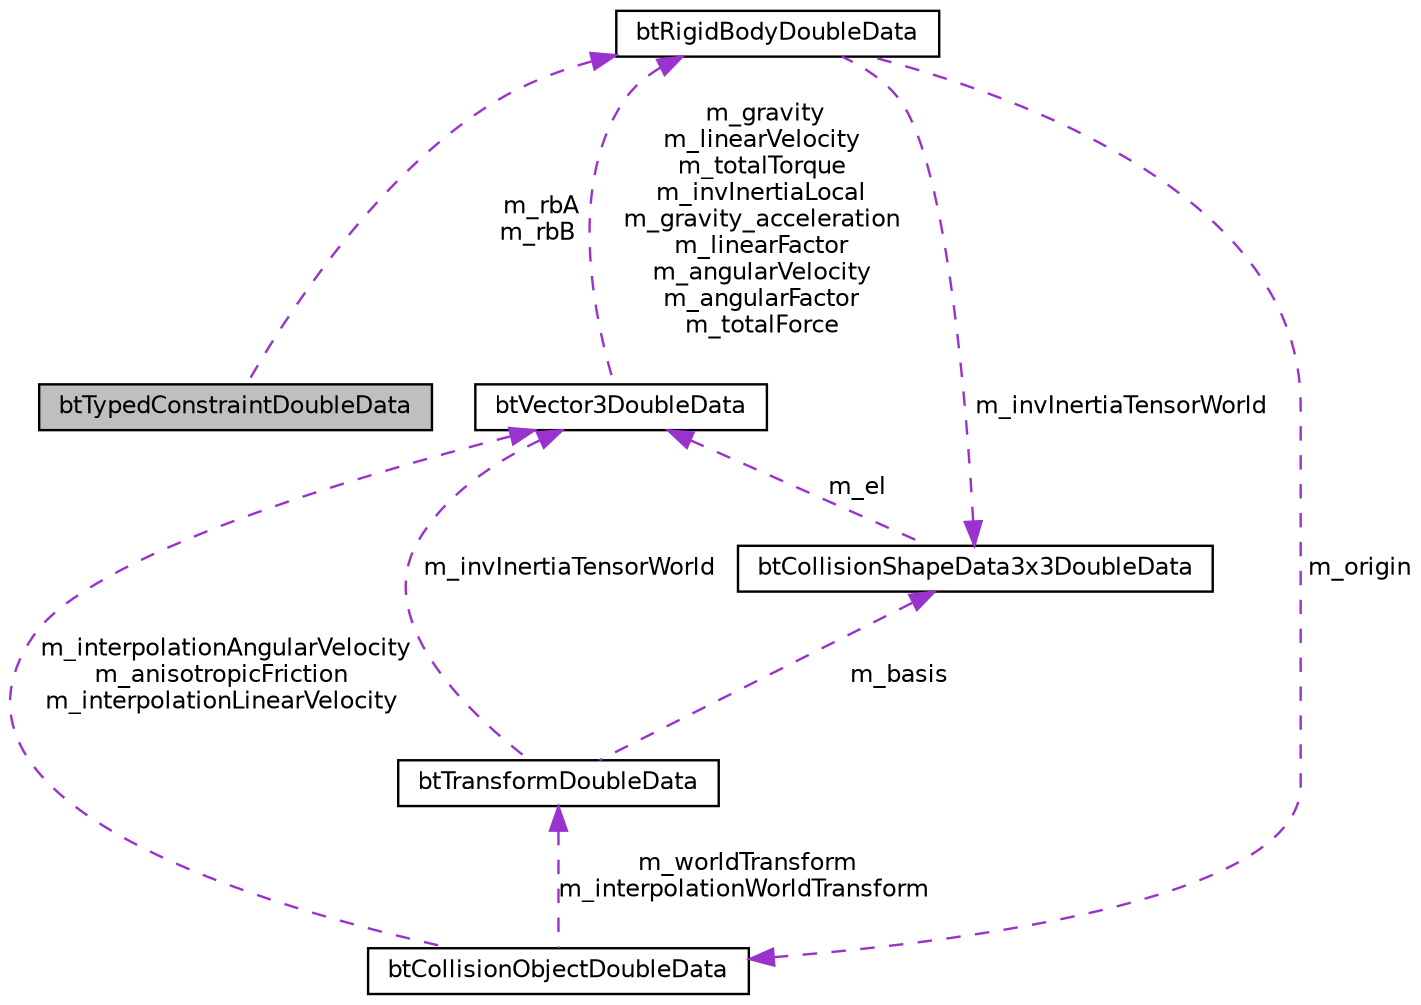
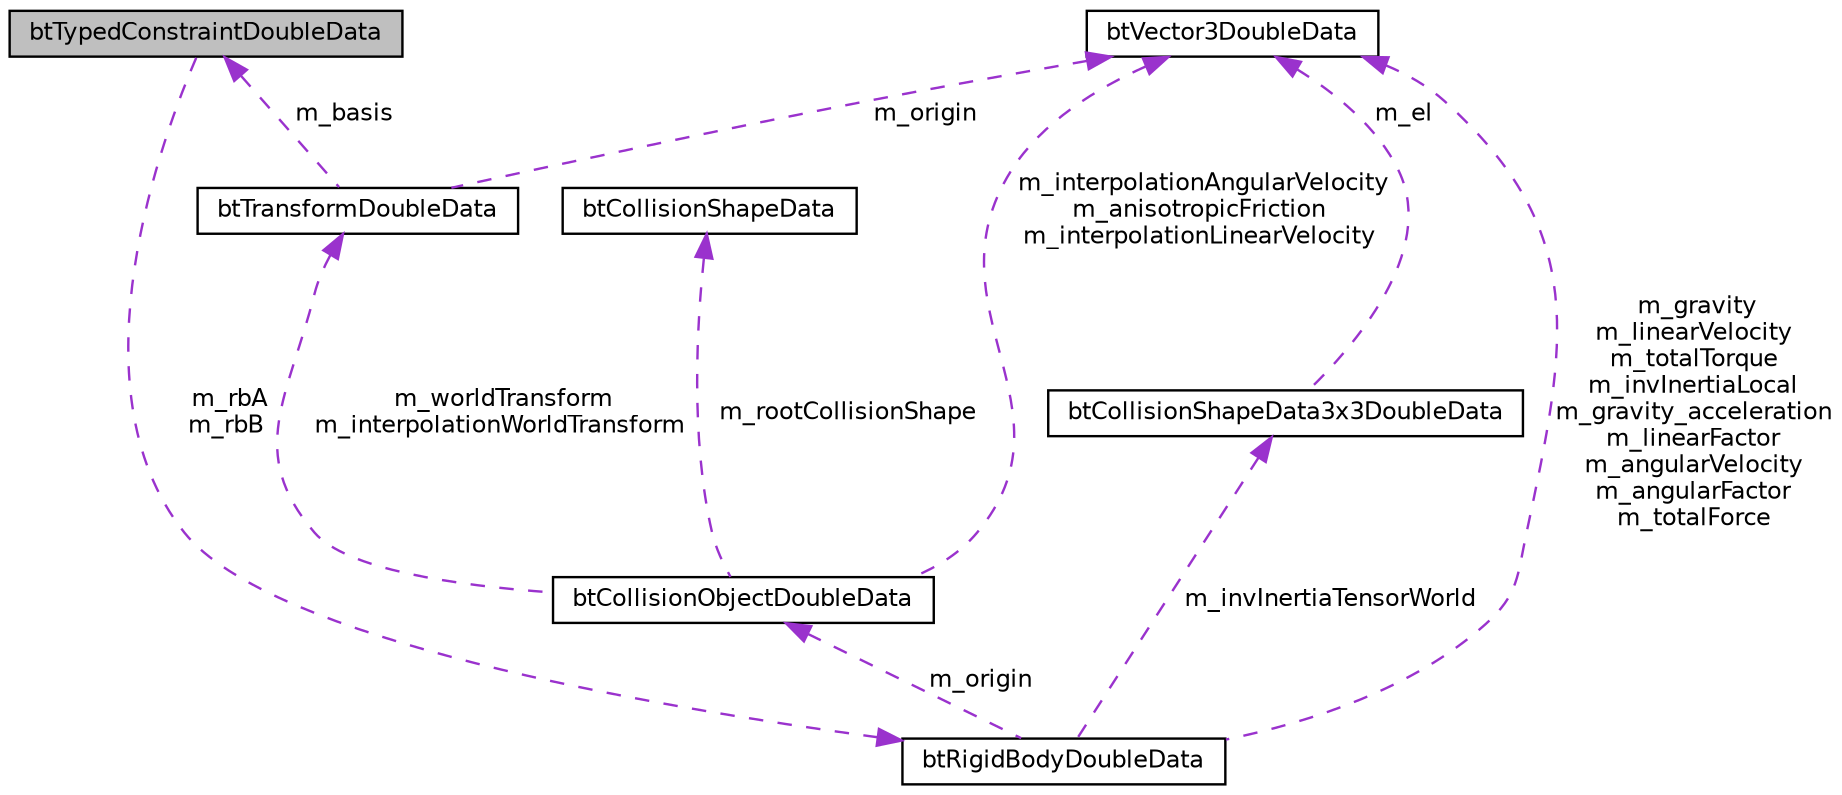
node "btCollisionShapeData": added
edge "btVector3DoubleData" -> "btRigidBodyDoubleData": reversed
edge "btTransformDoubleData" -> "btVector3DoubleData": label " m_invInertiaTensorWorld" -> " m_origin"
edge "btTransformDoubleData" -> "btCollisionShapeData3x3DoubleData": now "btTransformDoubleData" -> "btTypedConstraintDoubleData"
